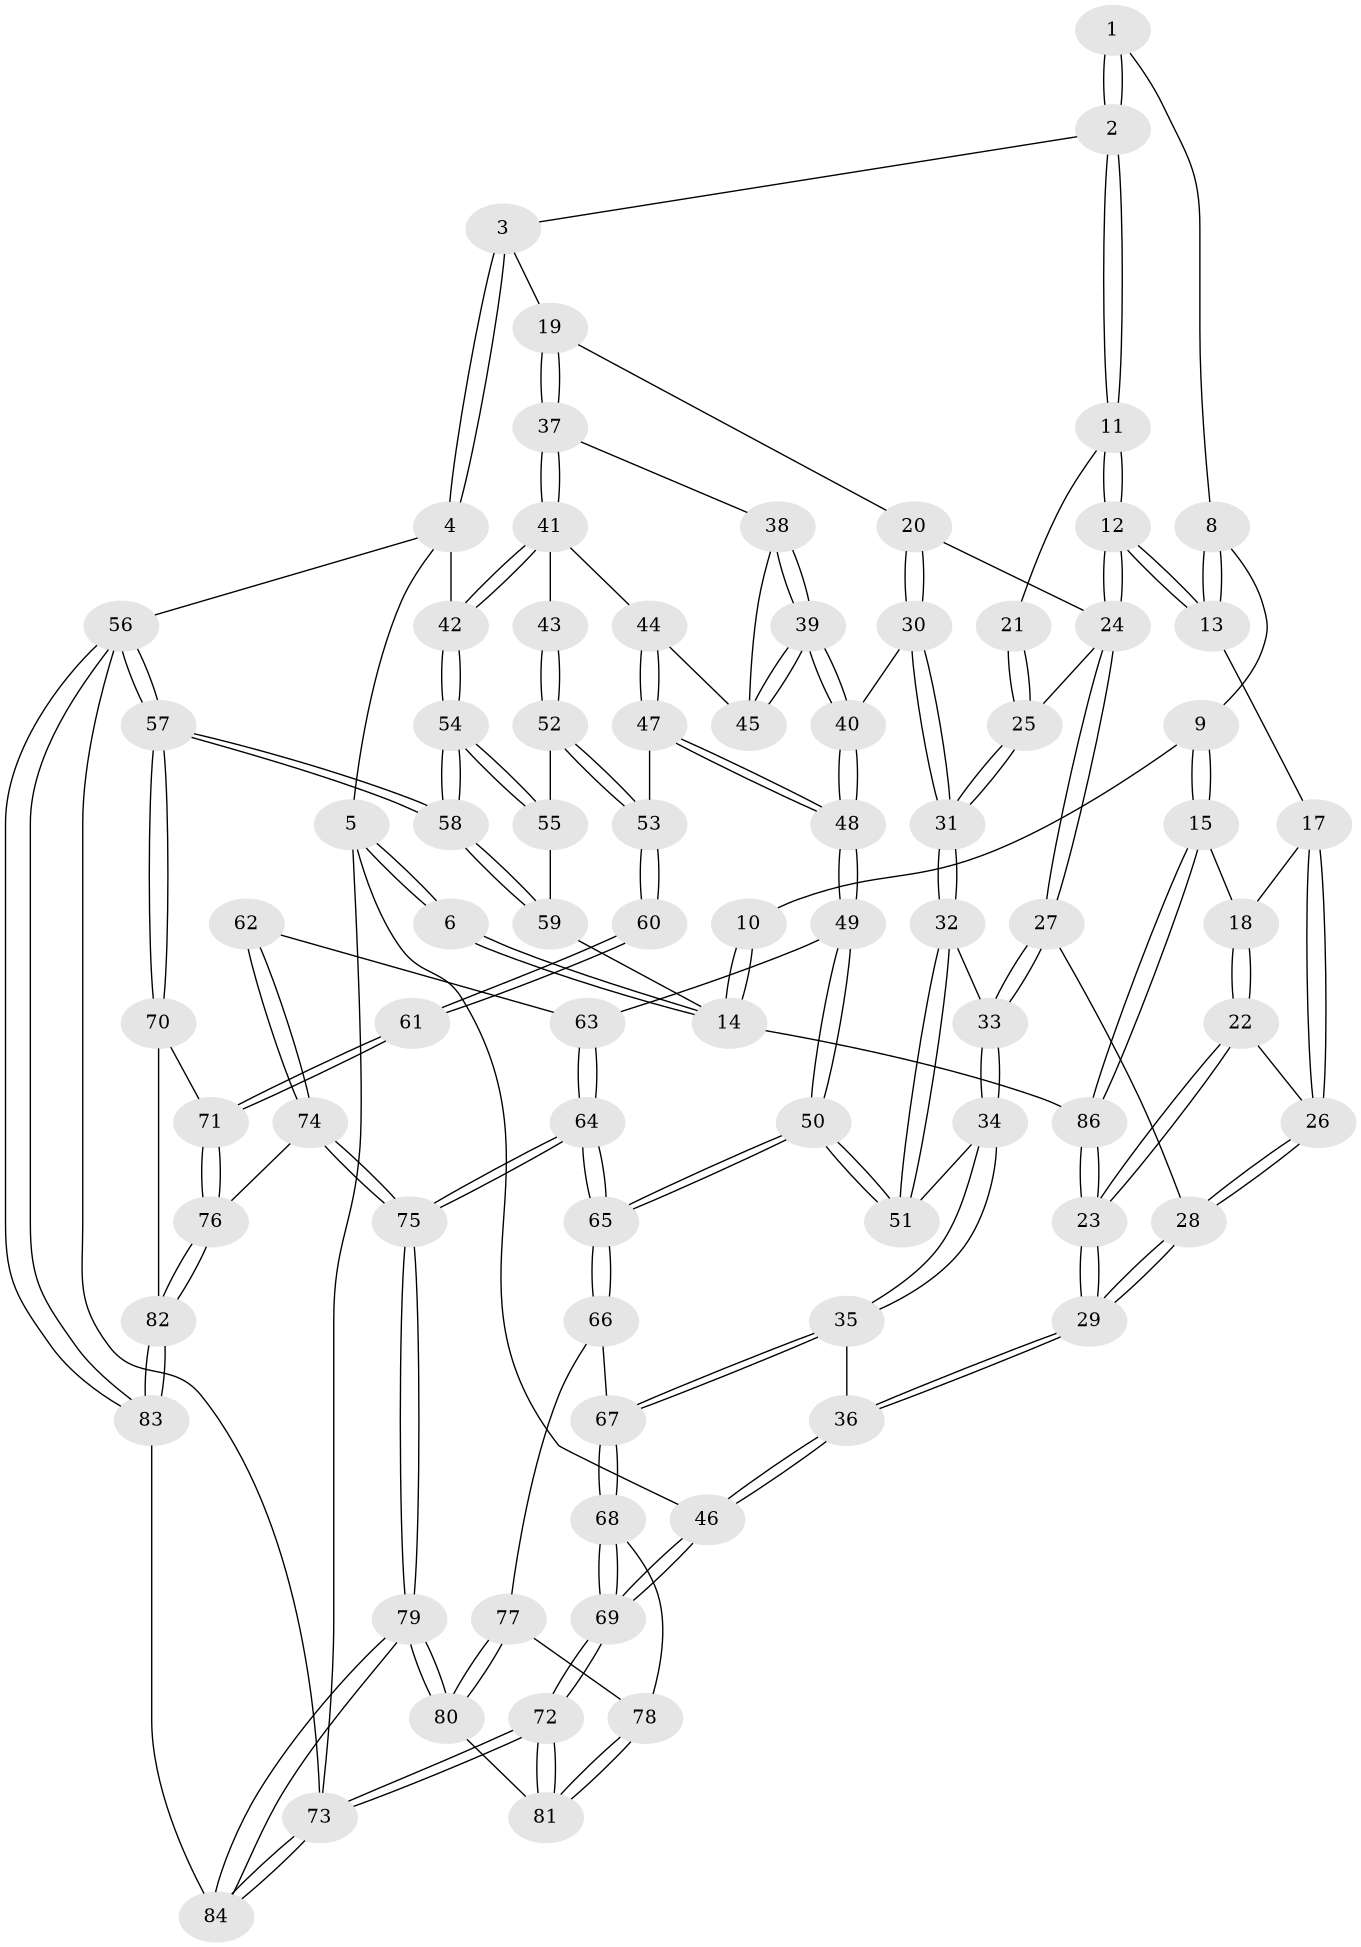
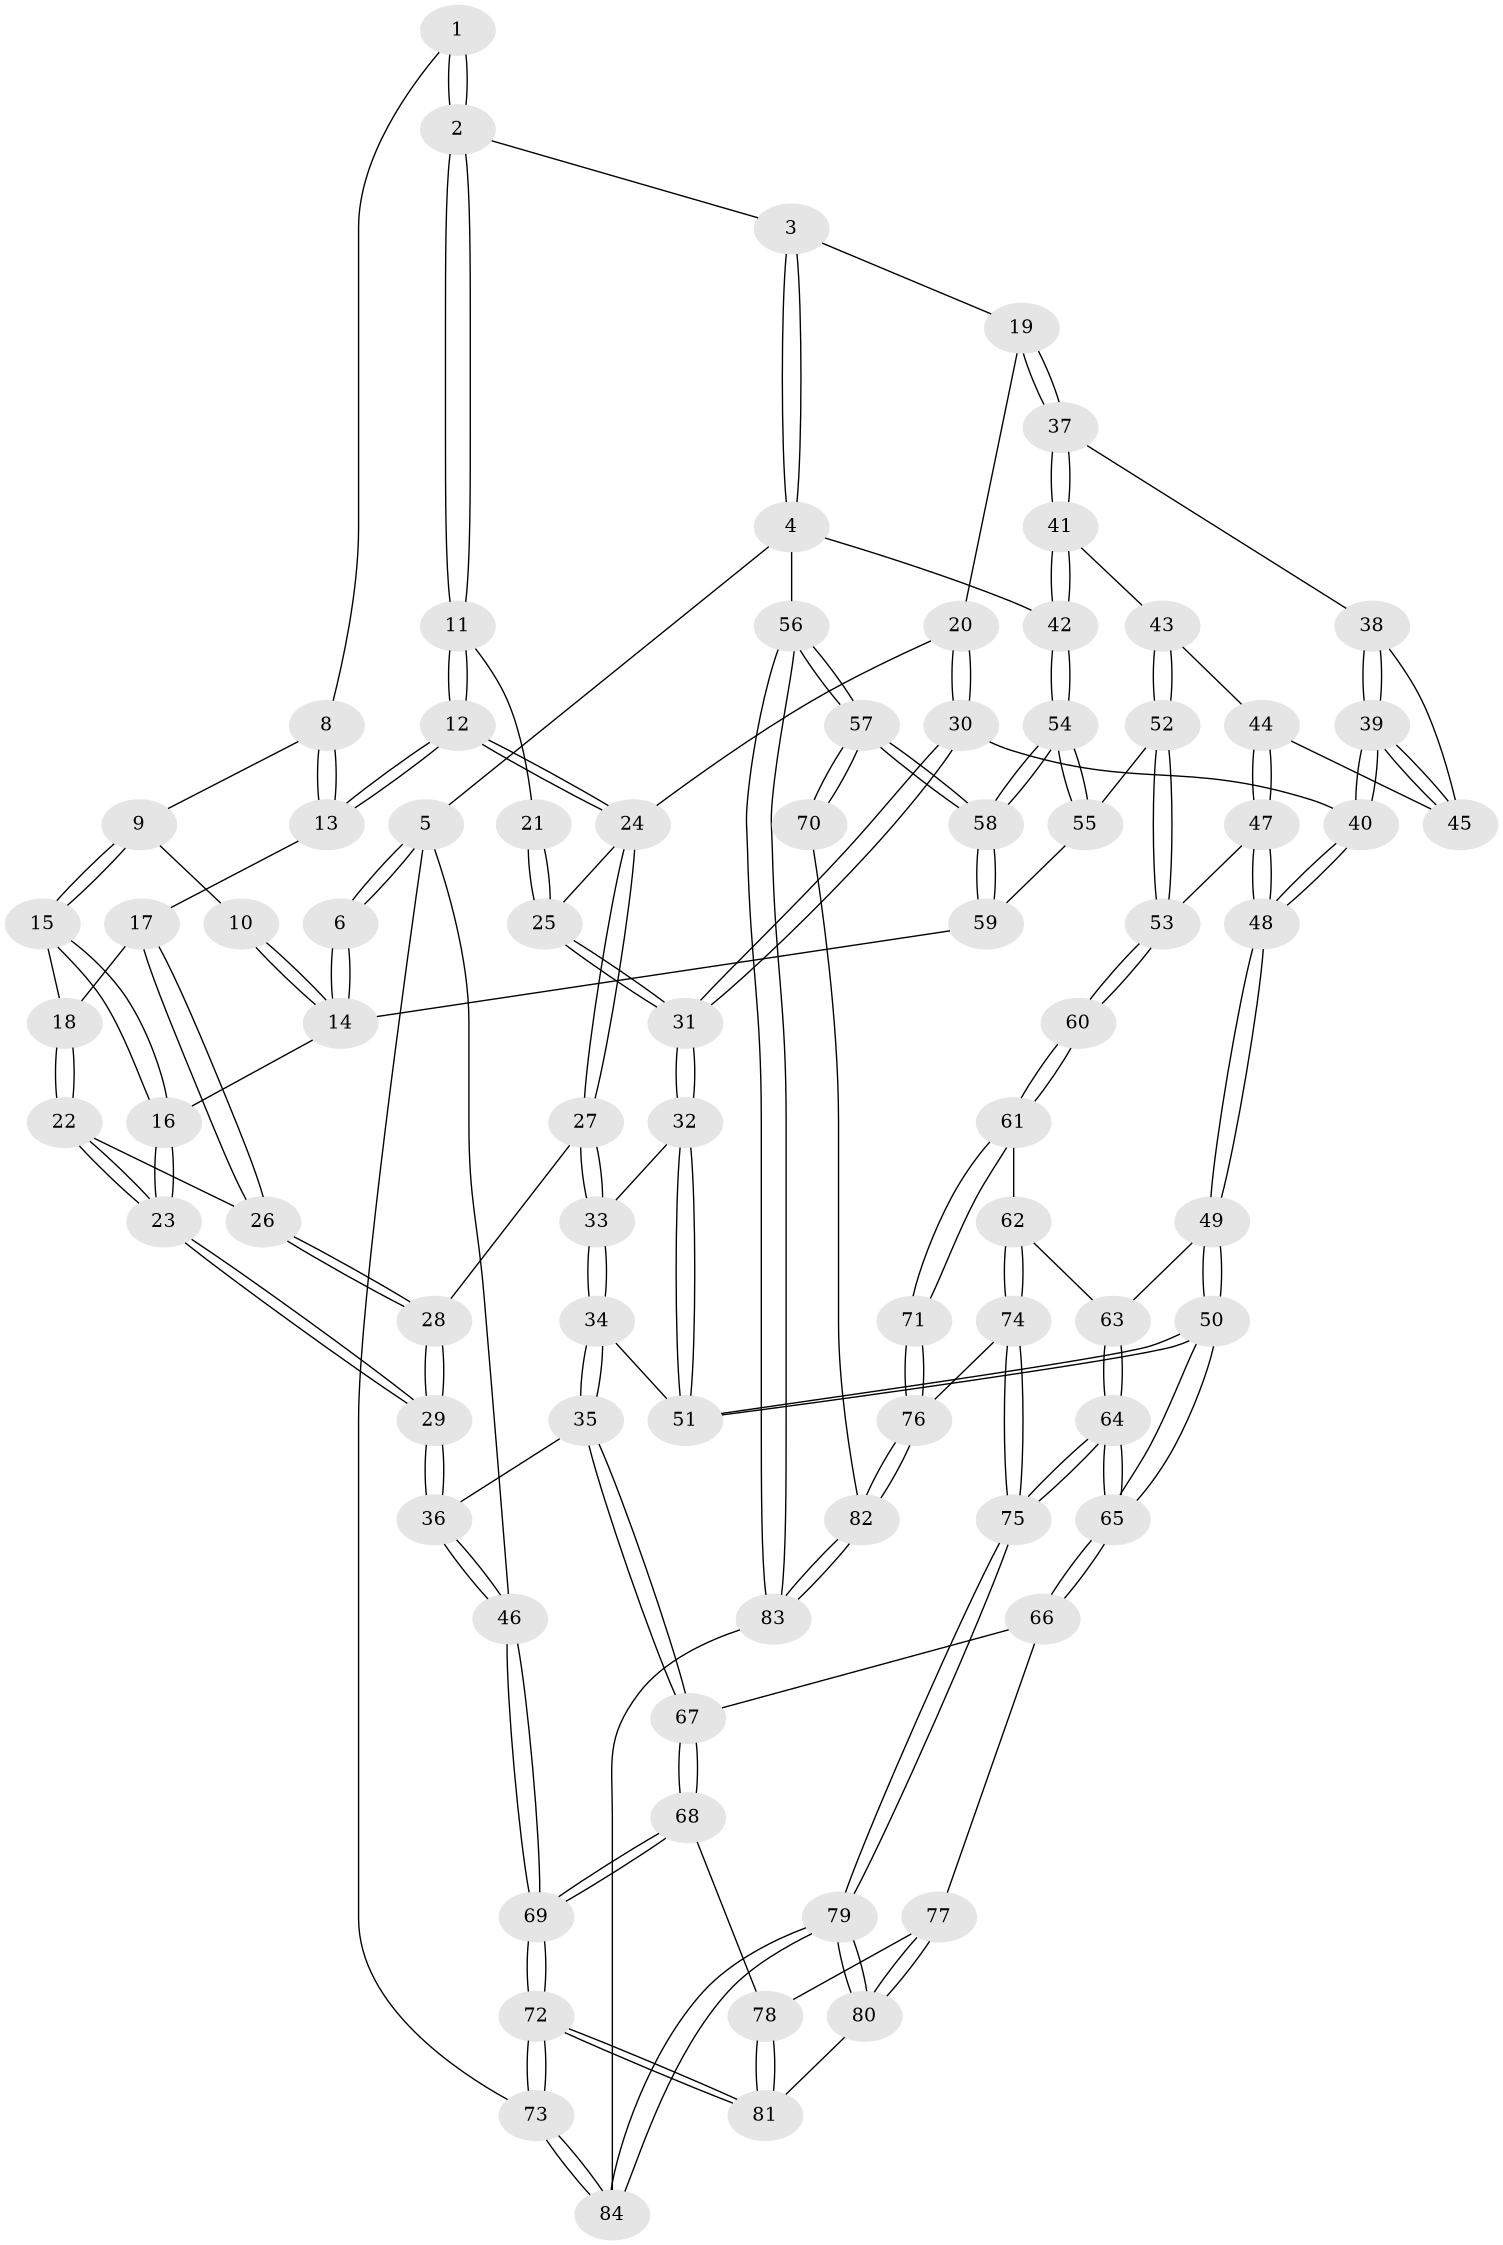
edge "41" -- "44": now "43" -- "44"
edge "70" -- "71": removed
node "86": label "86" -> "16"
edge "61" -- "62": added
edge "56" -- "73": removed
